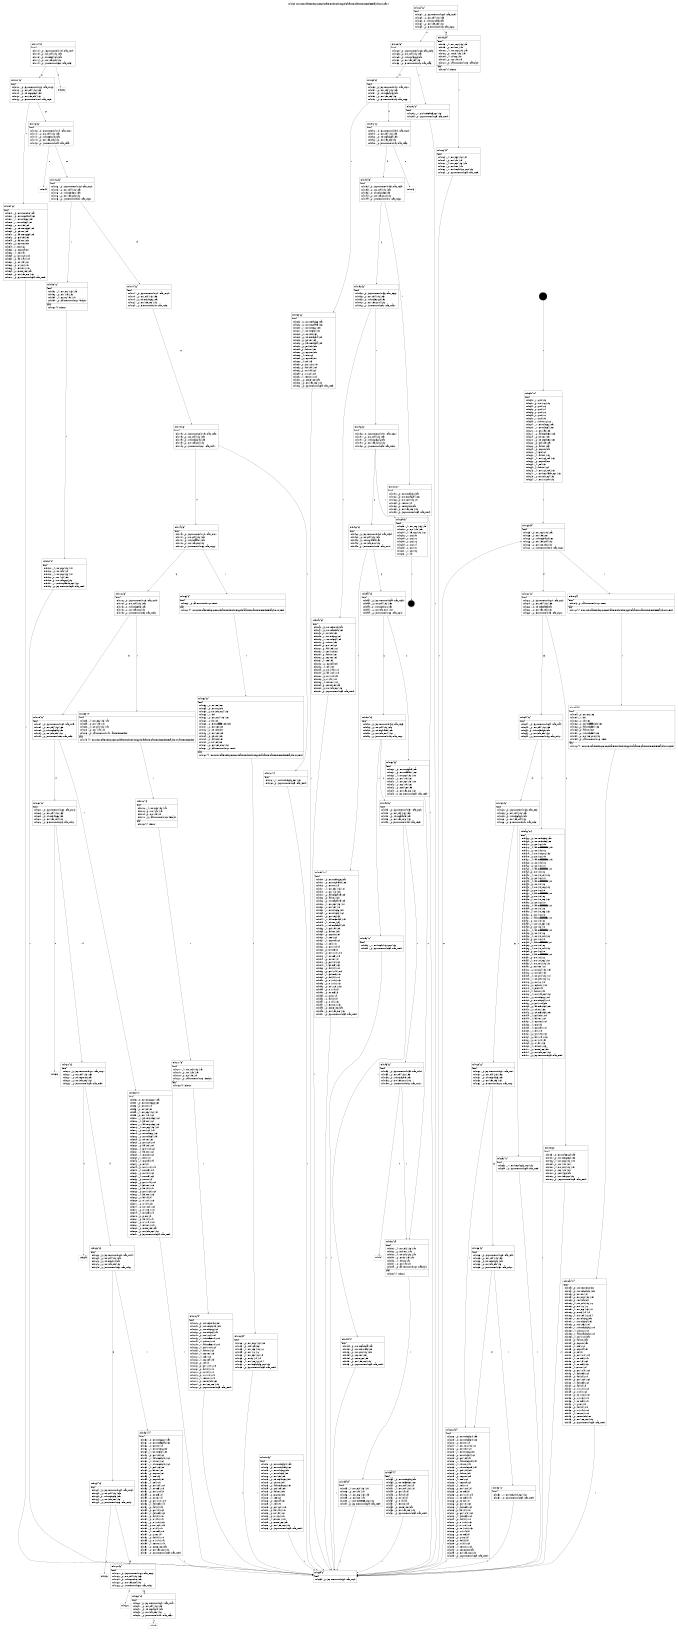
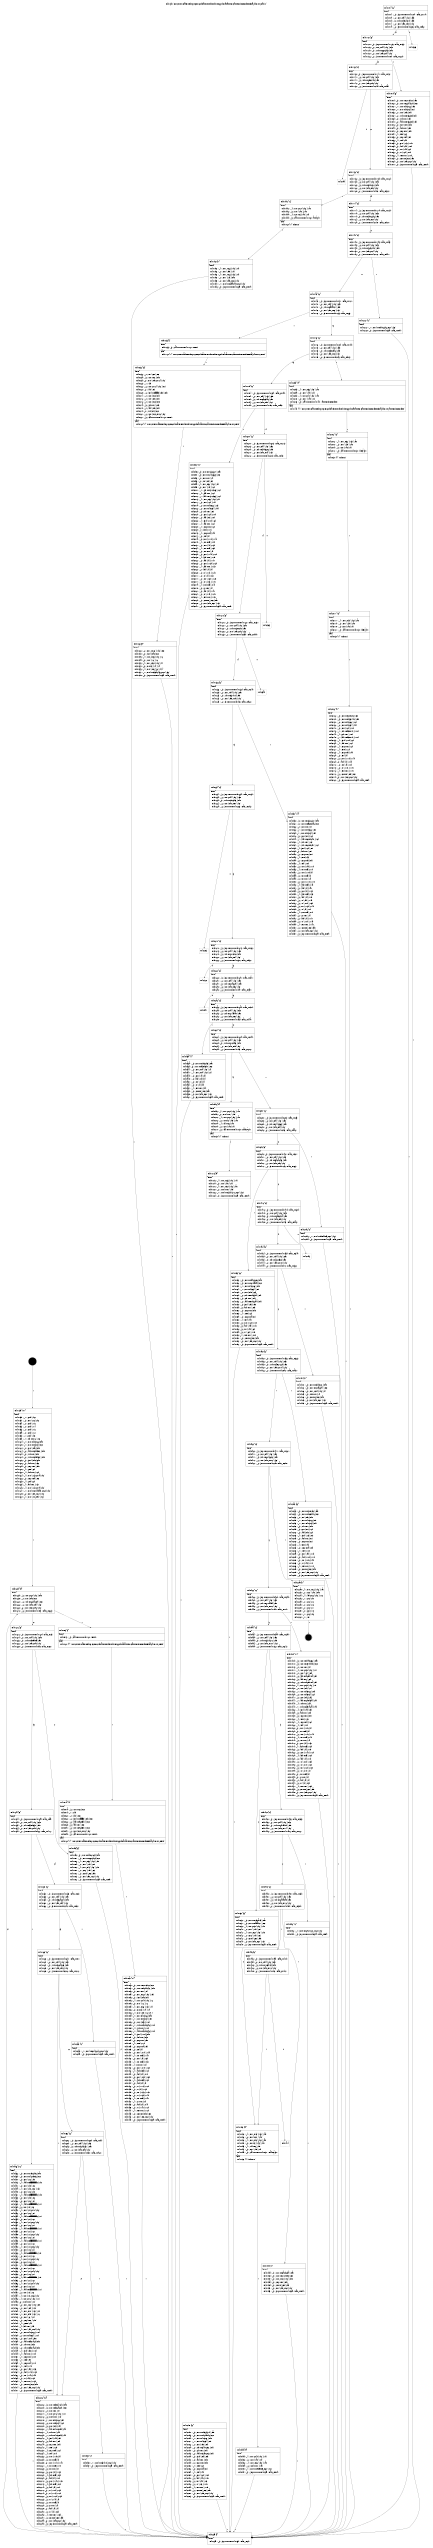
node "0x4018a8 [28]": added
